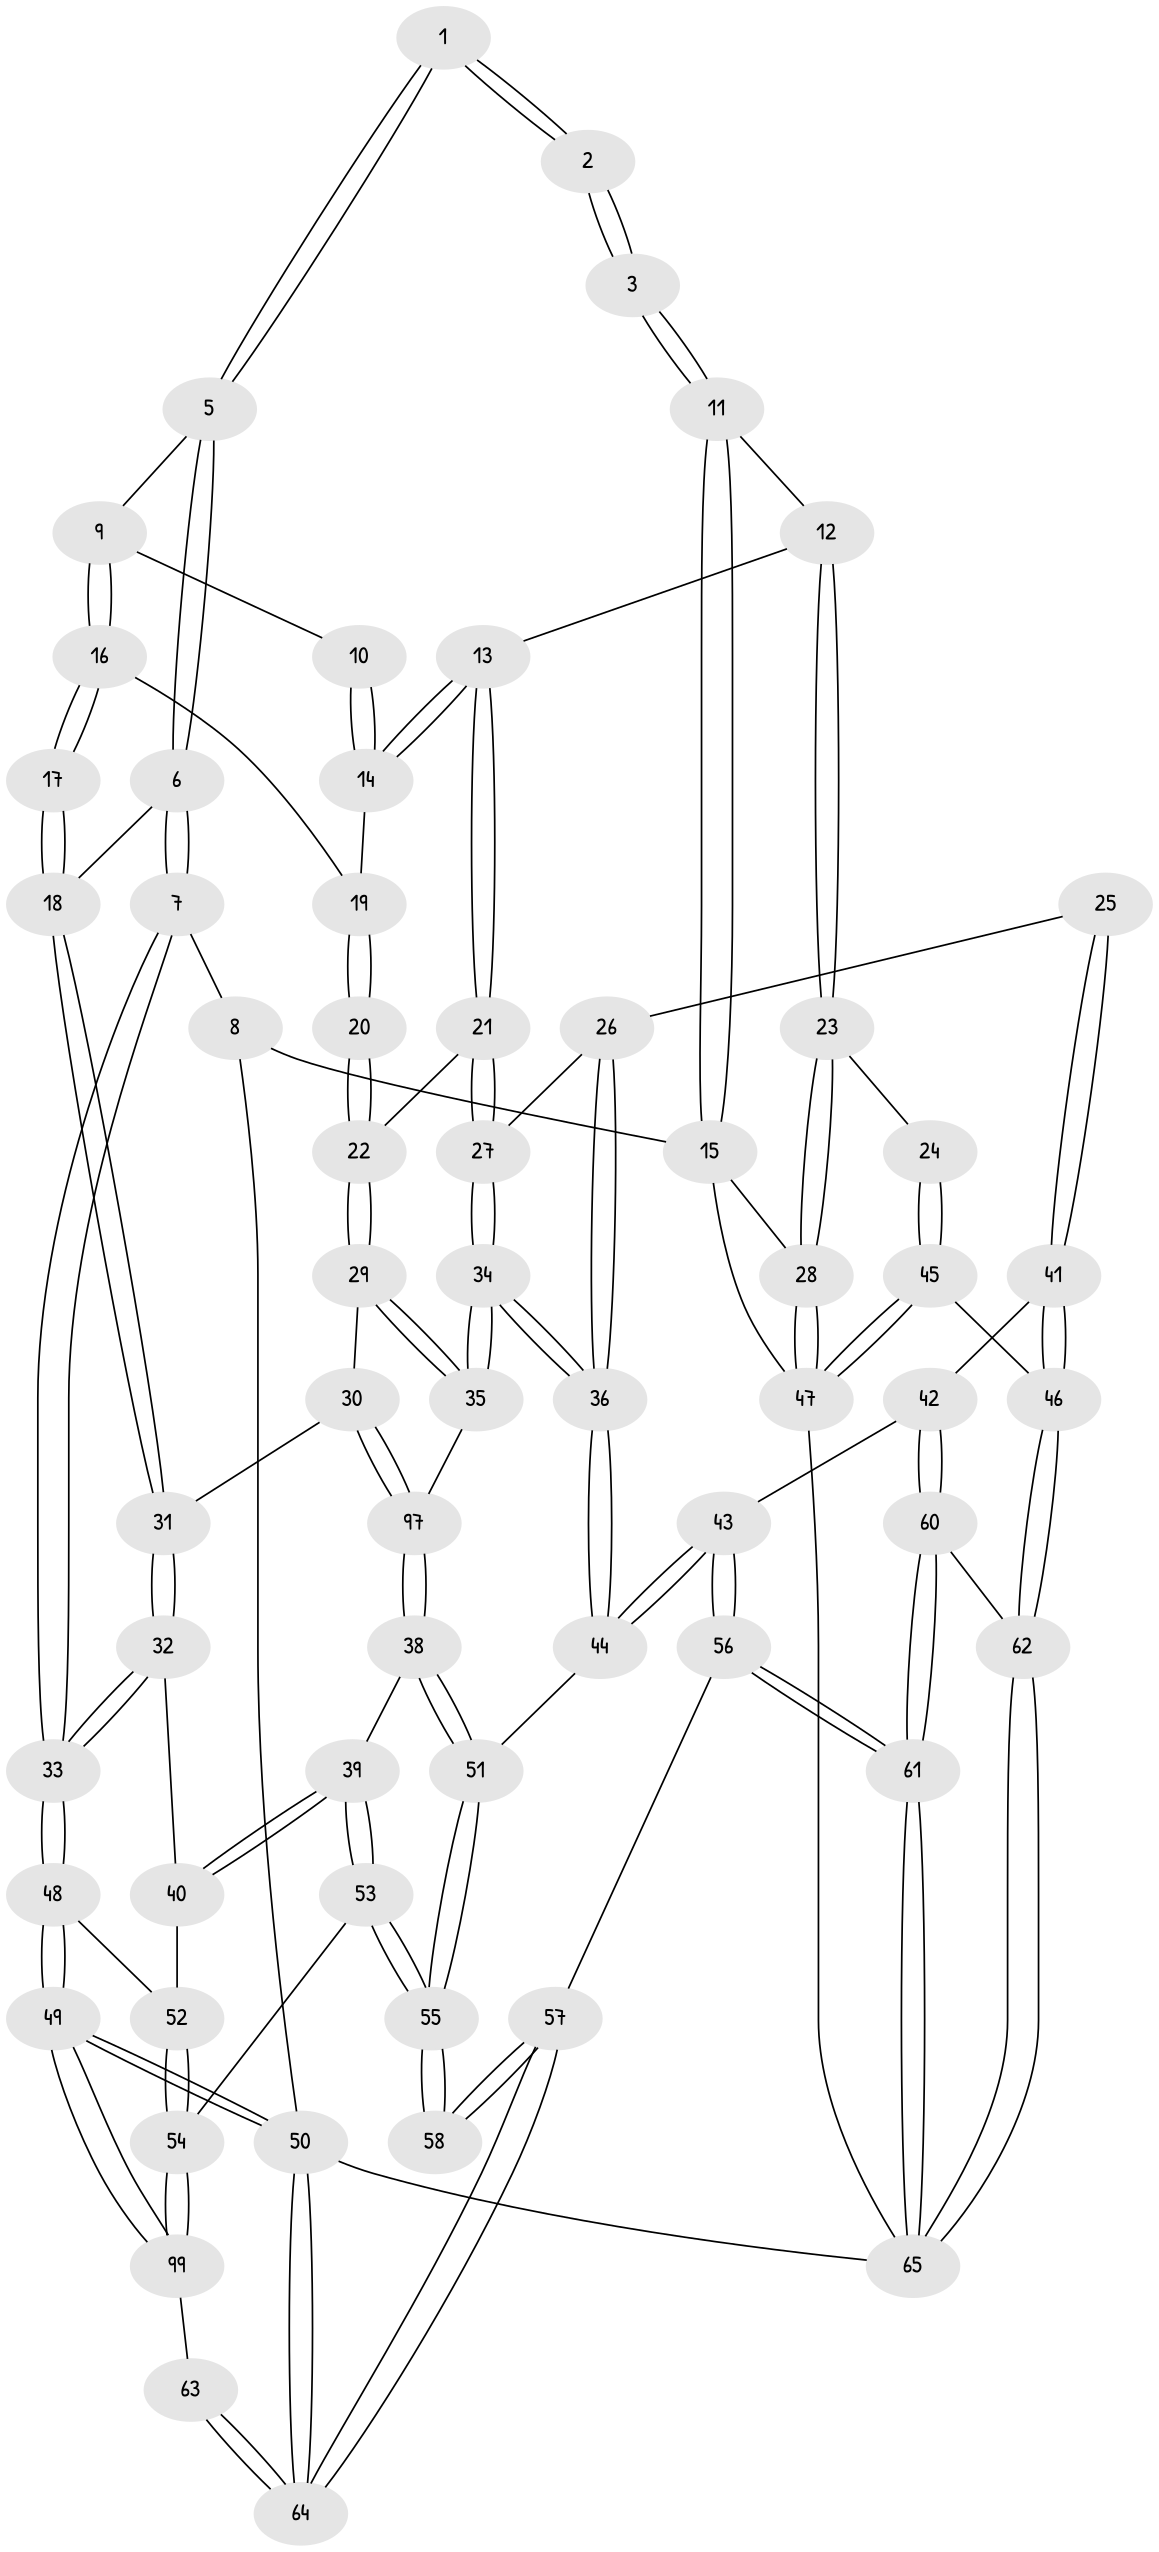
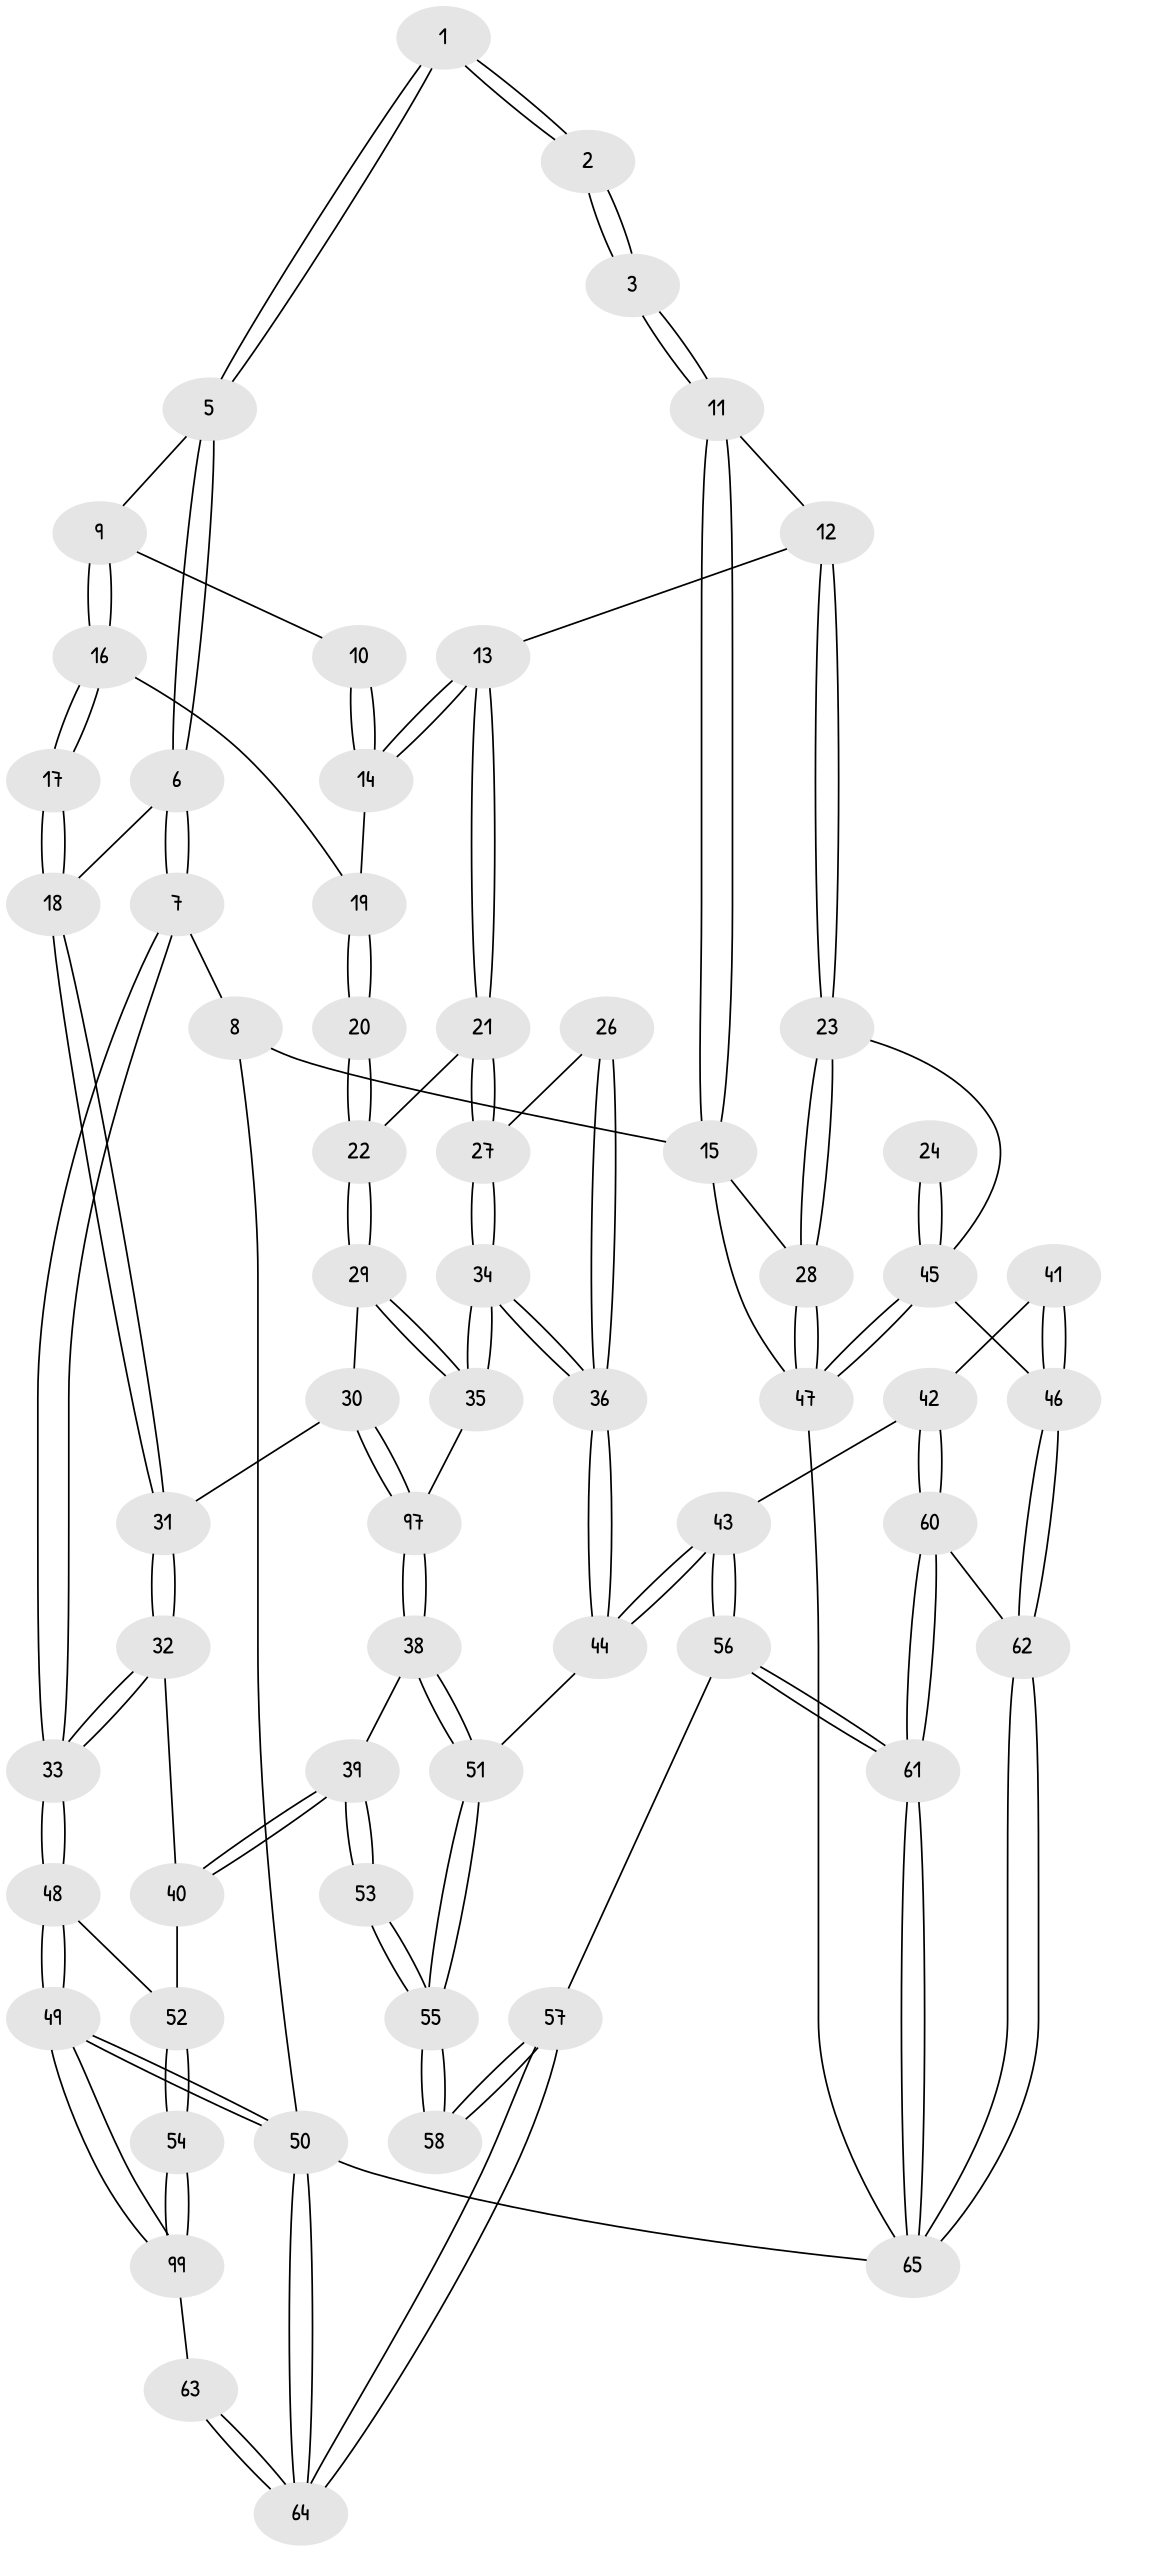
node "25": removed
edge "23" -- "24": now "23" -- "45"
edge "53" -- "54": removed
